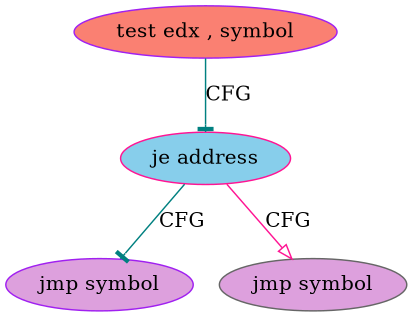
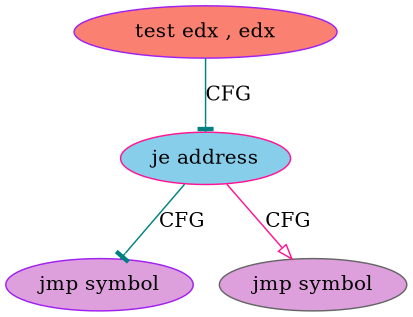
node "test edx , symbol": label "test edx , symbol" -> "test edx , edx"
